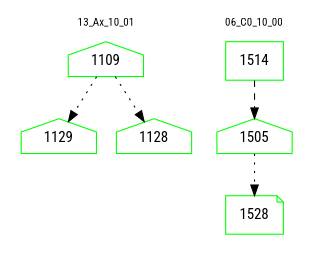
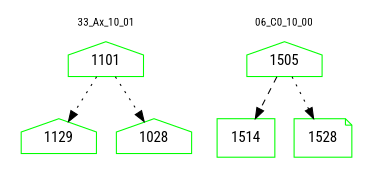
cluster "13_Ax_10_01": label "13_Ax_10_01" -> "33_Ax_10_01"
node "1109": label "1109" -> "1101"
edge "1514" -> "1505": reversed
node "1128": label "1128" -> "1028"
